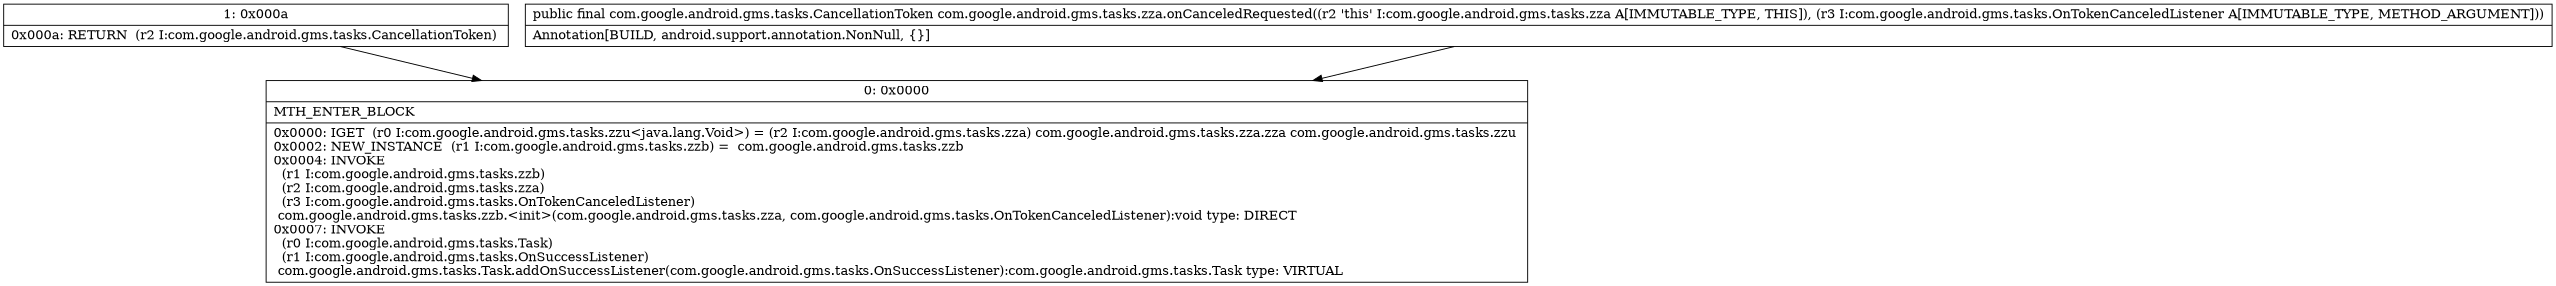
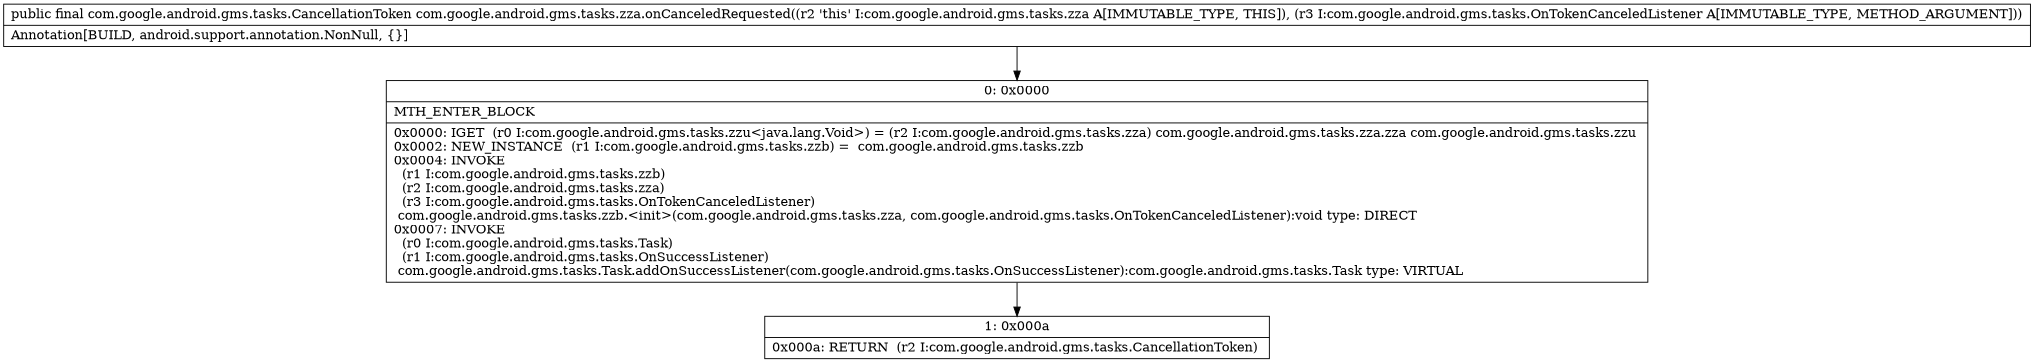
edge "1: 0x000a" -> "0: 0x0000": reversed
